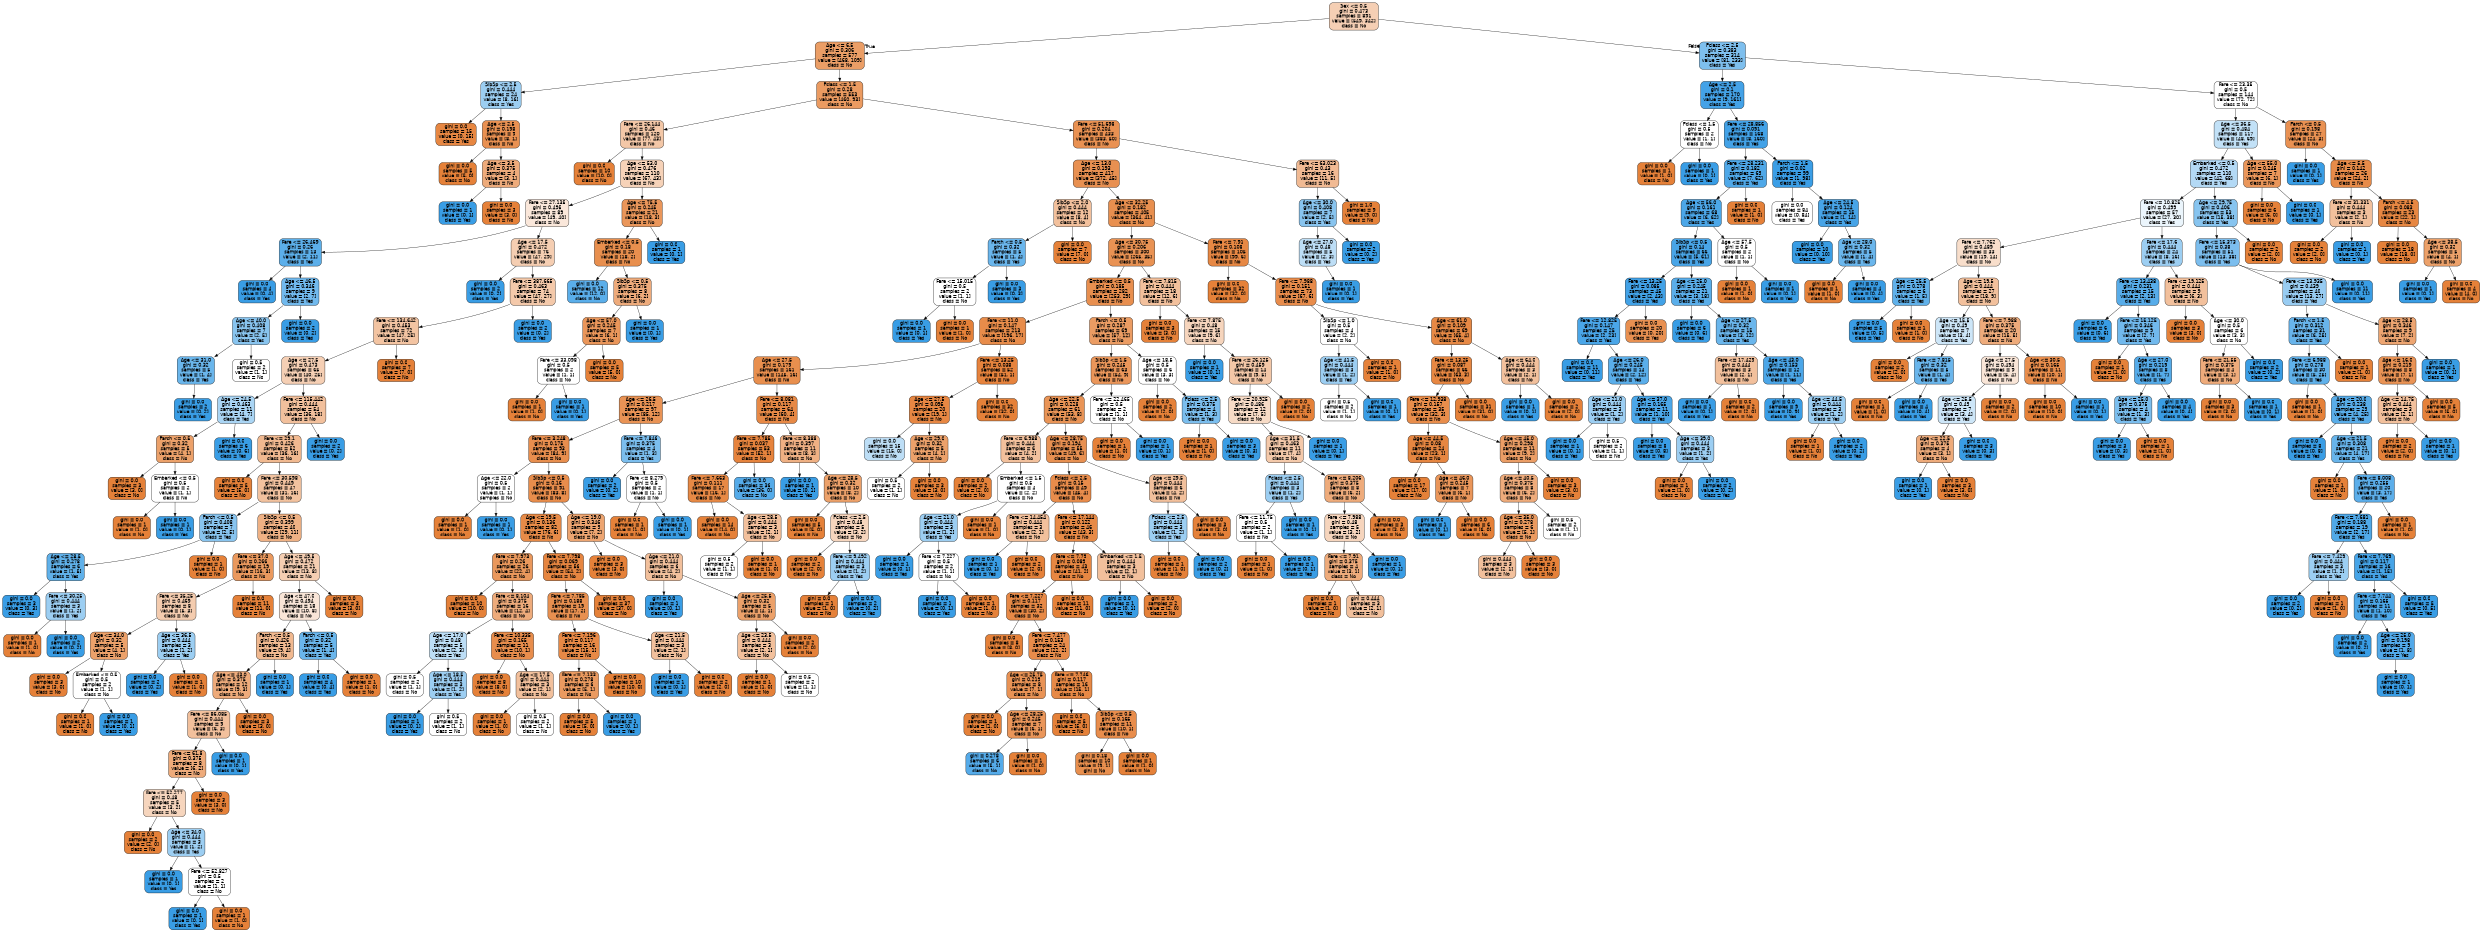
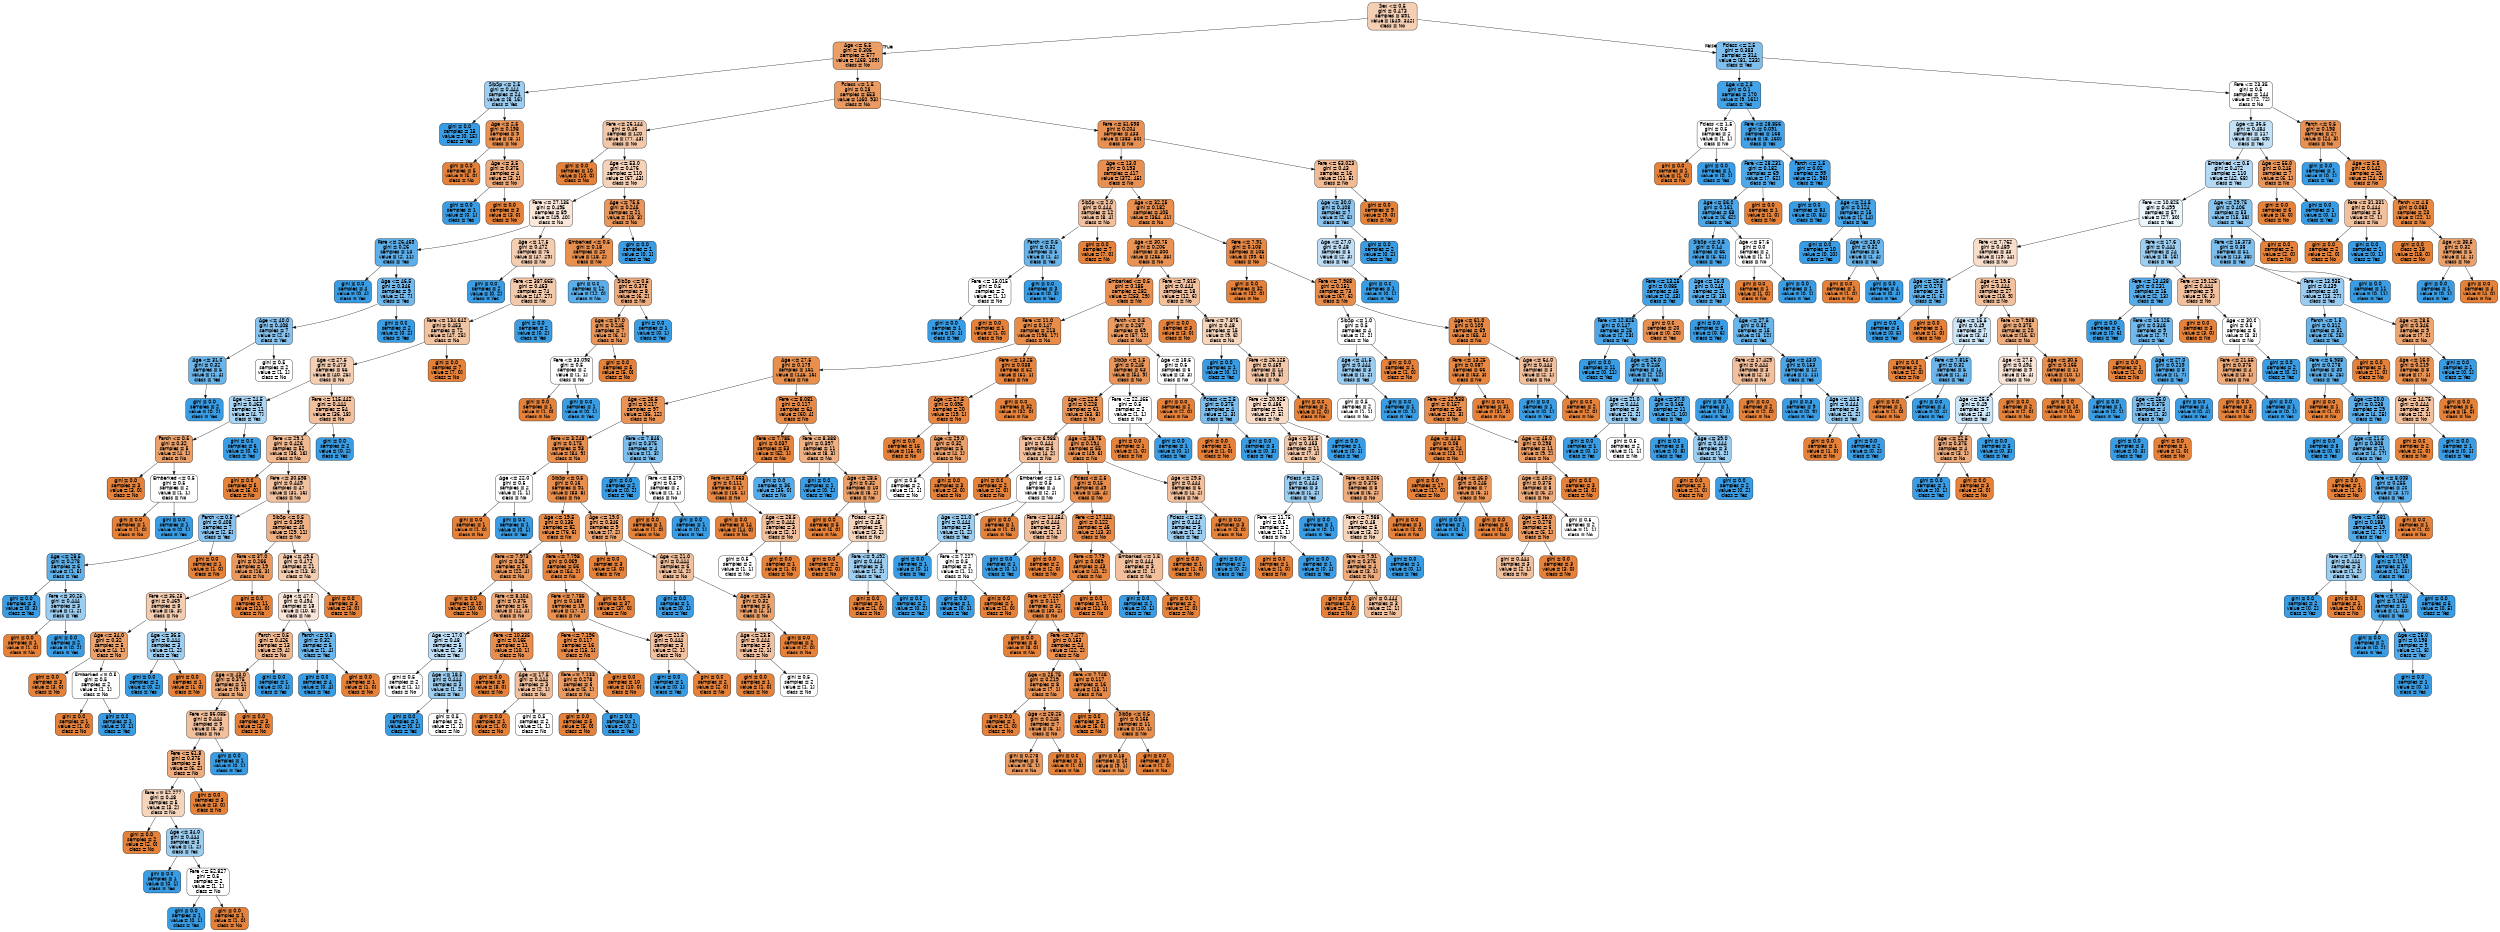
node "gini = 0.0 samples = 15 value = [0, 15] class = Yes": fillcolor #e58139f3 -> #399de5ff
node "gini = 1.0 samples = 9 value = [9, 0] class = No": label "gini = 1.0 samples = 9 value = [9, 0] class = No" -> "gini = 0.0 samples = 9 value = [9, 0] class = No"
node "gini = 0.0 samples = 84 value = [0, 84] class = Yes": fillcolor #e5813900 -> #399de5ff
node "Age <= 57.5 gini = 0.5 samples = 2 value = [1, 1] class = No": label "Age <= 57.5 gini = 0.5 samples = 2 value = [1, 1] class = No" -> "Age <= 57.5 gini = 0.0 samples = 2 value = [1, 1] class = No"
node "gini = 0.0 samples = 18 value = [18, 0] class = No": label "gini = 0.0 samples = 18 value = [18, 0] class = No" -> "gini = 0.0 class = 18 value = [18, 0] class = No"
node "gini = 0.0 samples = 9 value = [0, 9] class = Yes": label "gini = 0.0 samples = 9 value = [0, 9] class = Yes" -> "gini = 0.3 samples = 9 value = [0, 9] class = Yes"
node "gini = 0.0 samples = 15 value = [15, 0] class = No": fillcolor #399de555 -> #e58139ff
node "Age <= 22.0 gini = 0.5 samples = 2 value = [1, 1] samples = No": label "Age <= 22.0 gini = 0.5 samples = 2 value = [1, 1] samples = No" -> "Age <= 22.0 gini = 0.5 samples = 2 value = [1, 1] class = No"
node "gini = 0.278 samples = 6 value = [5, 1] class = No": fillcolor #399de5db -> #e58139cc
node "gini = 0.18 samples = 10 value = [9, 1] gini = No": label "gini = 0.18 samples = 10 value = [9, 1] gini = No" -> "gini = 0.18 samples = 10 value = [9, 1] class = No"
